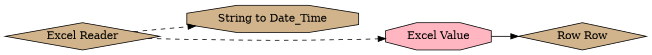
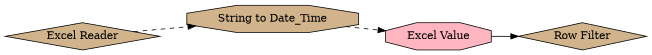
node "Row Row": label "Row Row" -> "Row Filter"
edge "Excel Reader" -> "Excel Value": now "String to Date_Time" -> "Excel Value"
